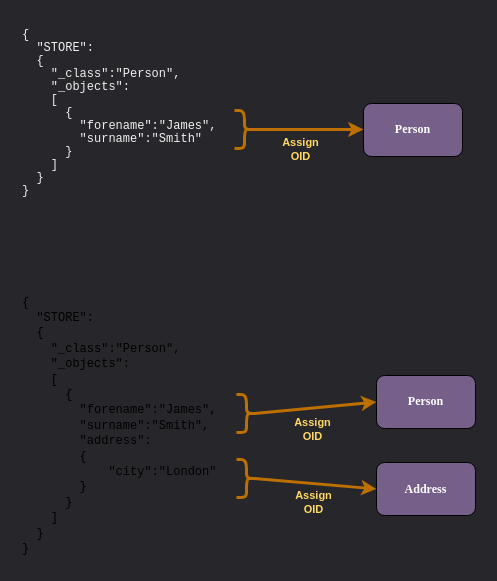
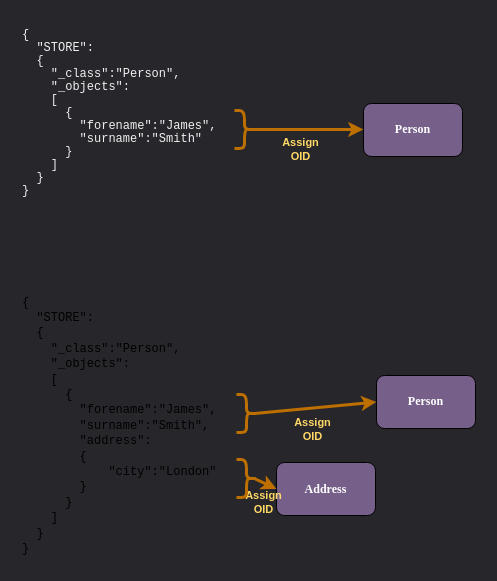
node "Address": moved (426, 489) -> (326, 489)
